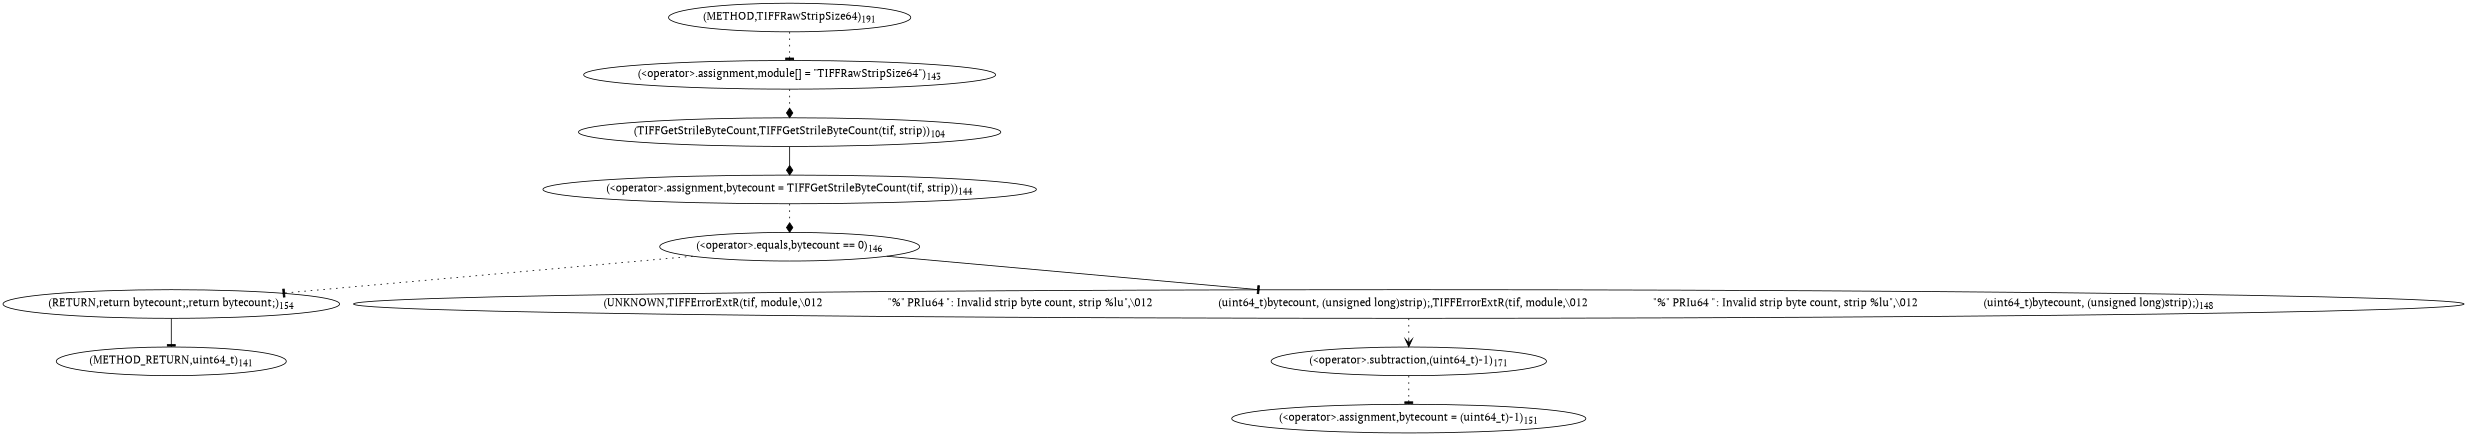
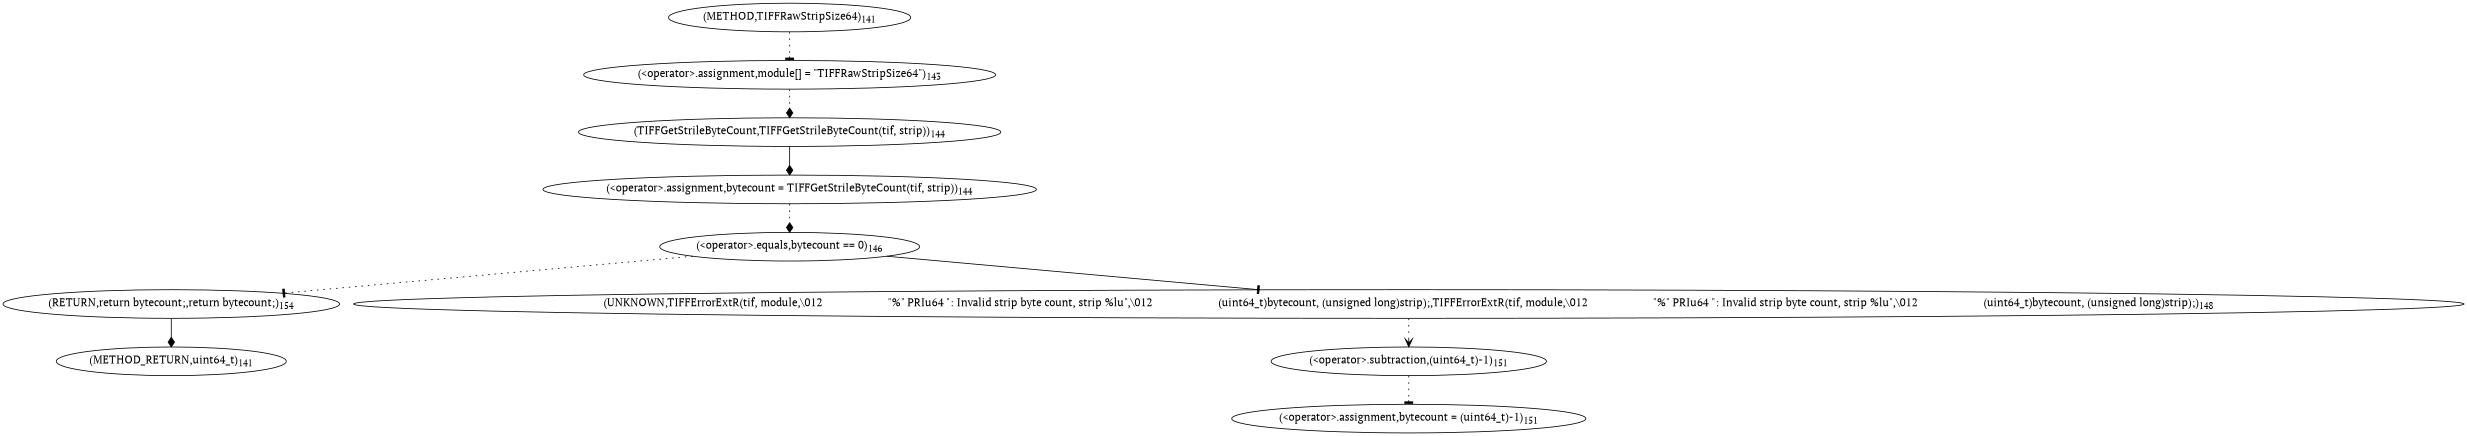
node "(METHOD,TIFFRawStripSize64)": text "191" -> "141"
node "(TIFFGetStrileByteCount,TIFFGetStrileByteCount(tif, strip))": text "104" -> "144"
edge "(RETURN,return bytecount;,return bytecount;)" -> "(METHOD_RETURN,uint64_t)": arrowhead tee -> diamond
node "(<operator>.subtraction,(uint64_t)-1)": text "171" -> "151"
